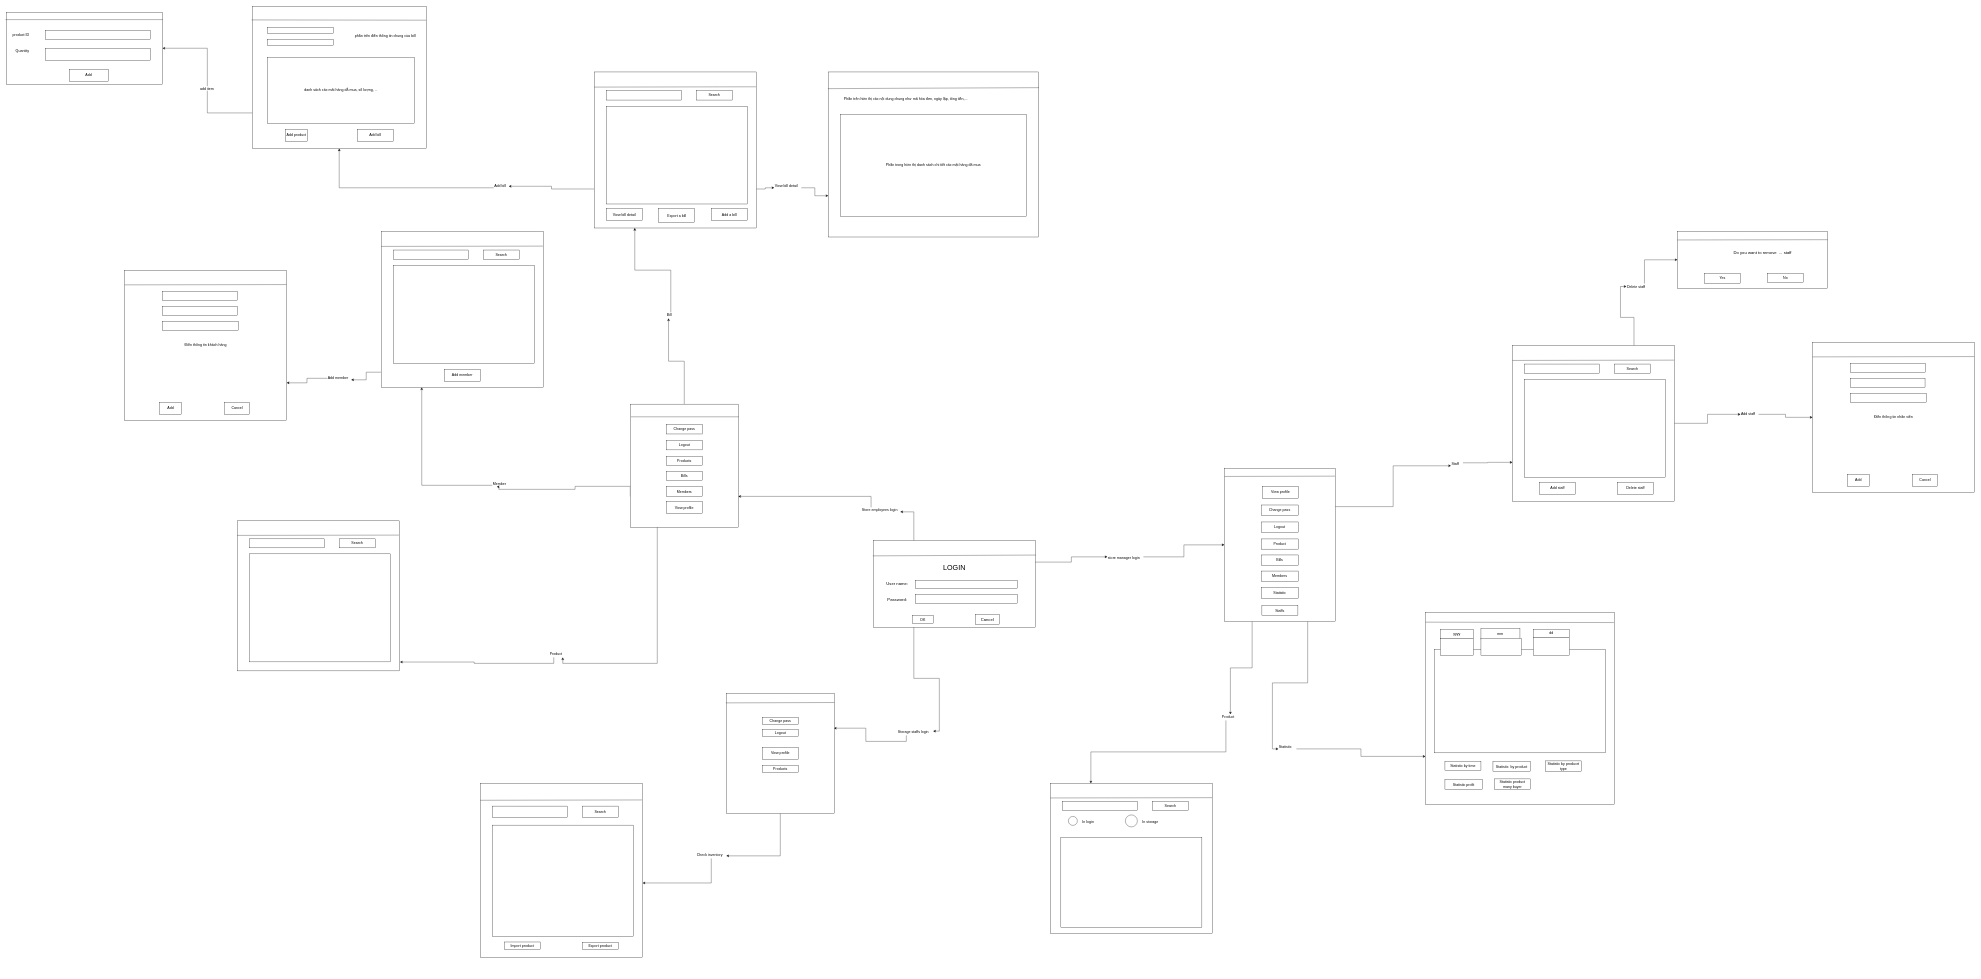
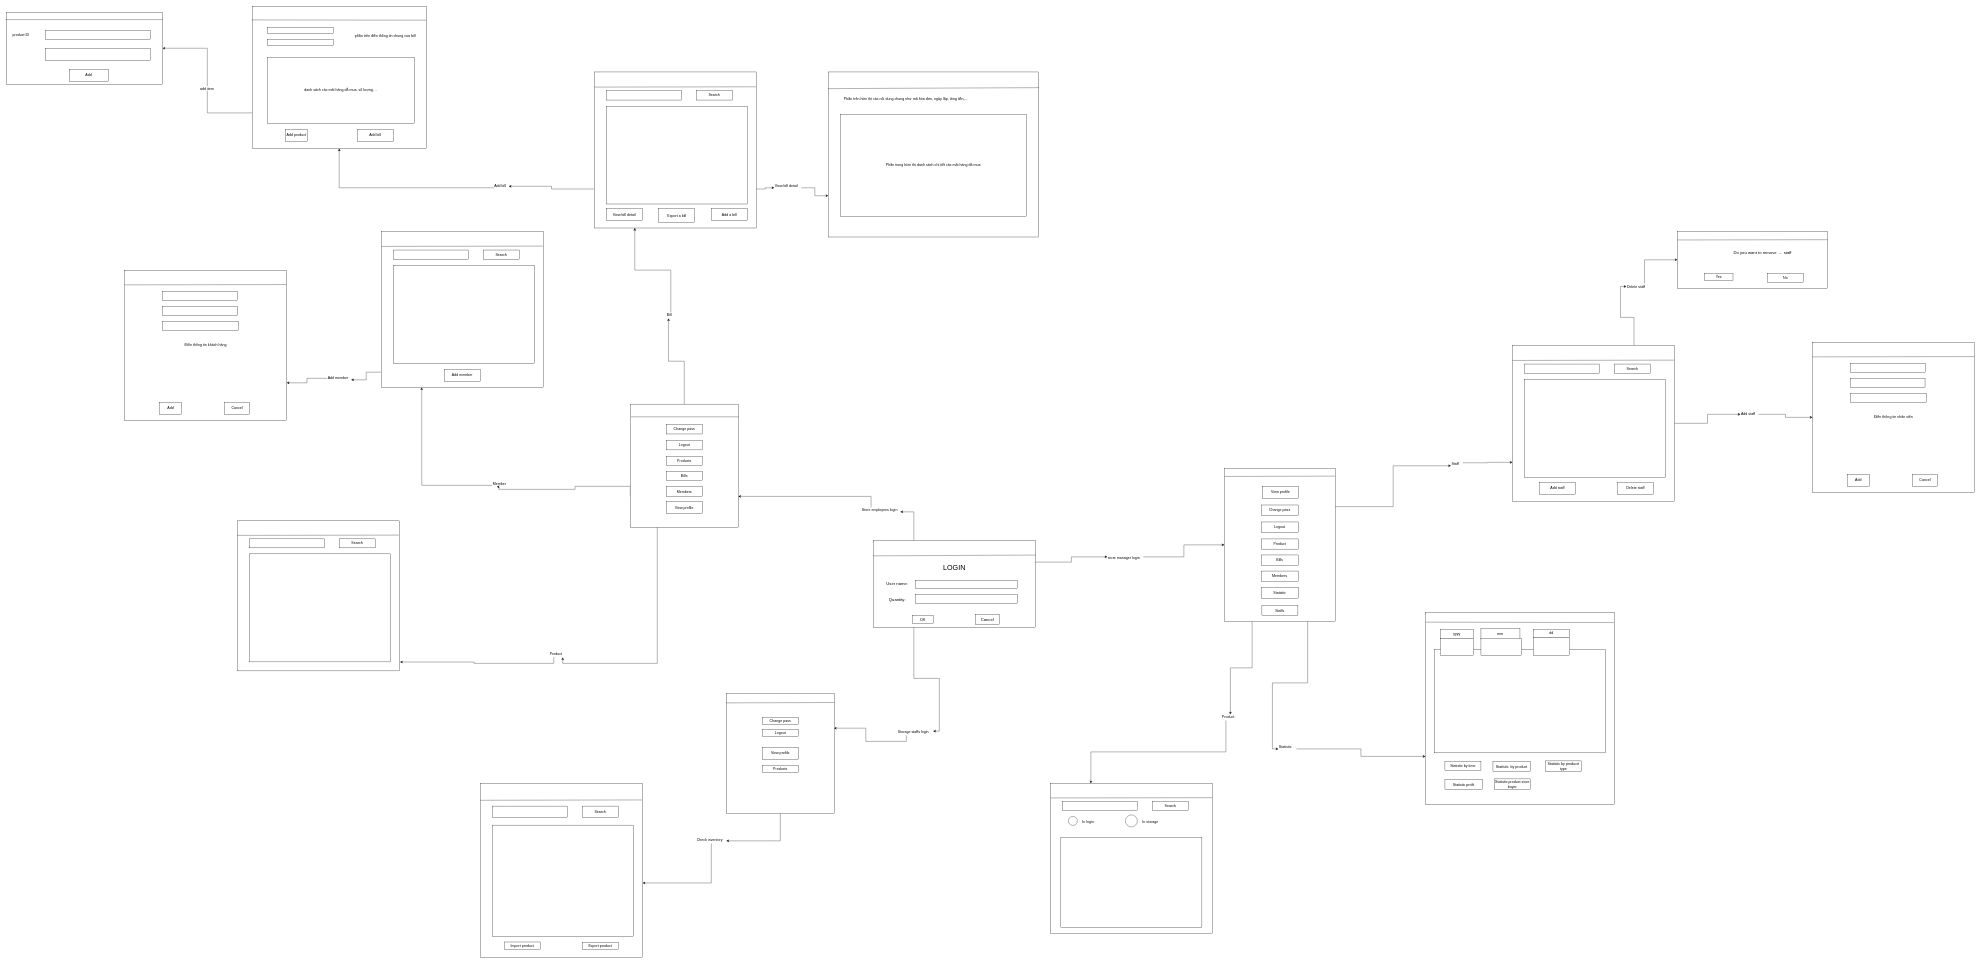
node "Quantity": removed
node "Yes": size 36x10 -> 29x8
node "Password:": label "Password:" -> "Quantity:"
node "Statistic product many buyer": label "Statistic product many buyer" -> "Statistic product store buyer"
node "Check inventory": moved (711, 855) -> (711, 840)
